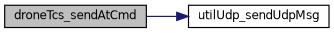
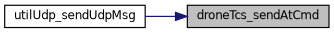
edge "droneTcs_sendAtCmd" -> "utilUdp_sendUdpMsg": reversed
